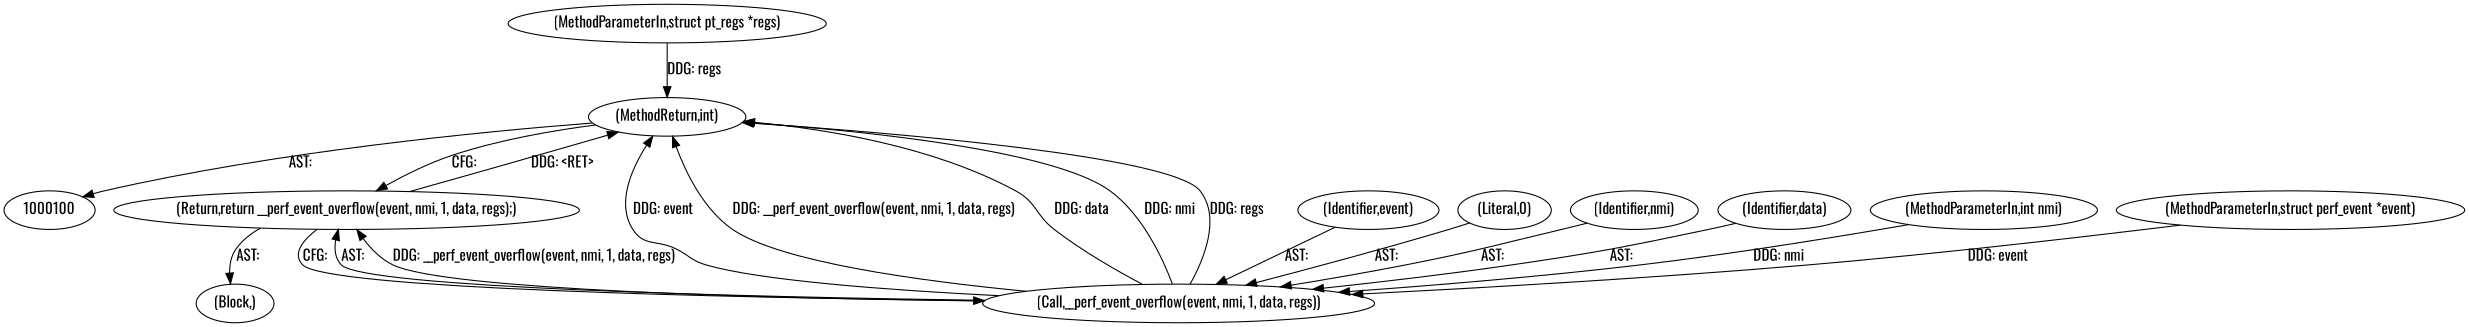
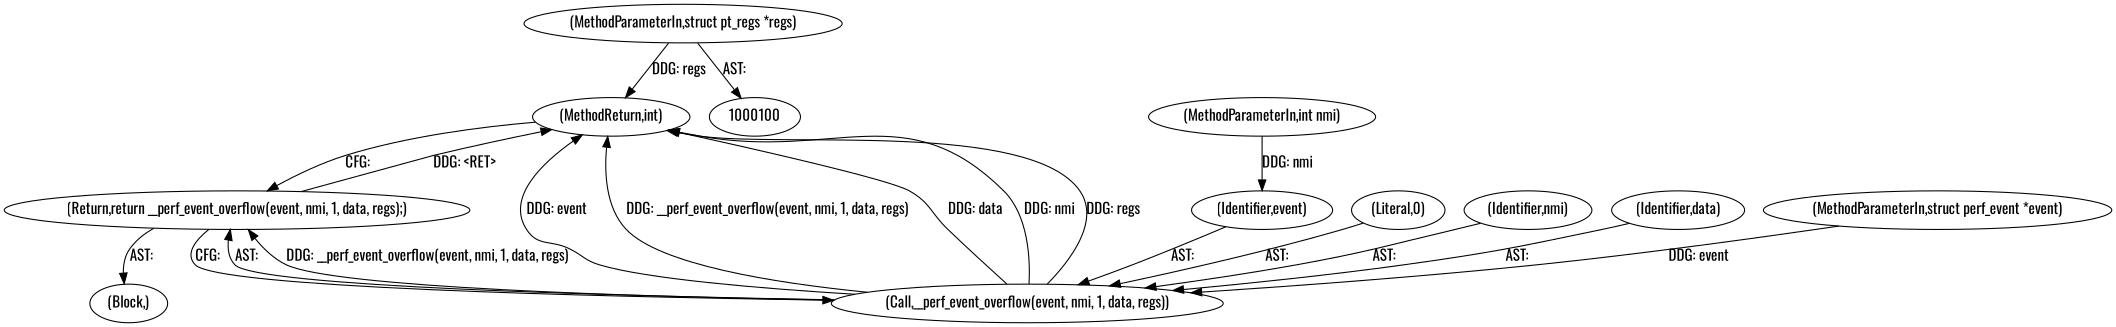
edge "(MethodReturn,int)" -> "1000100": now "(MethodParameterIn,struct pt_regs *regs)" -> "1000100"
edge "(MethodParameterIn,int nmi)" -> "(Call,__perf_event_overflow(event, nmi, 1, data, regs))": now "(MethodParameterIn,int nmi)" -> "(Identifier,event)"
